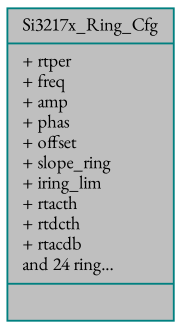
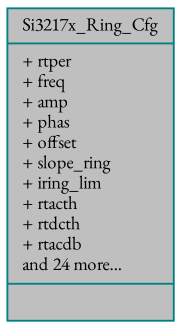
node "Si3217x_Ring_Cfg": text "and 24 ring..." -> "and 24 more..."
